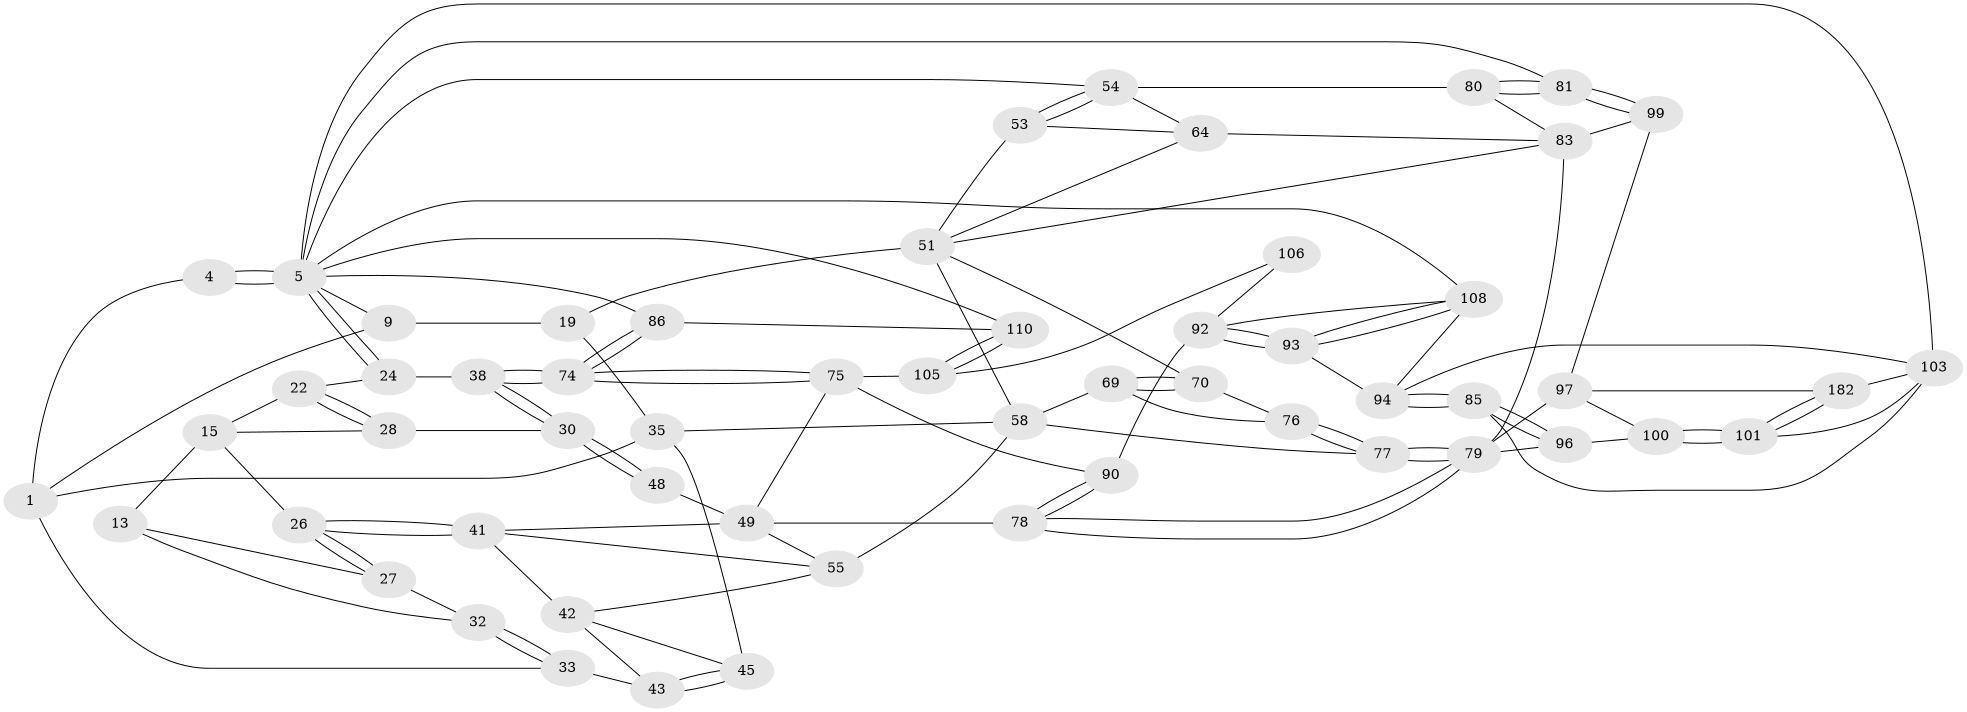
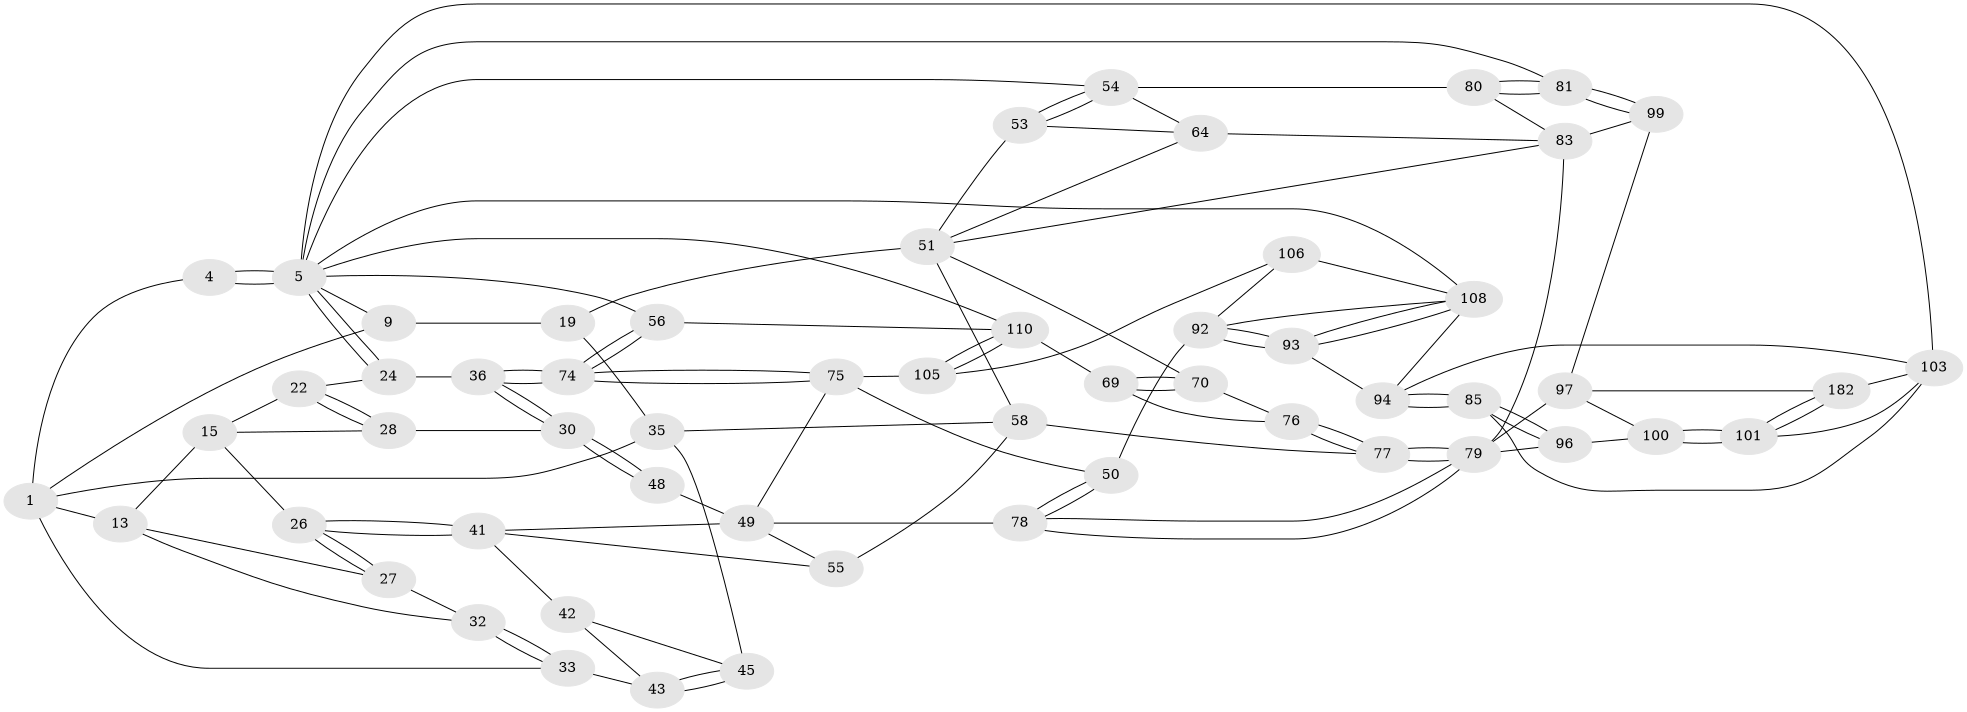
edge "106" -- "108": added
node "86": label "86" -> "56"
node "38": label "38" -> "36"
edge "69" -- "58": now "69" -- "110"
node "90": label "90" -> "50"
edge "1" -- "13": added
edge "55" -- "42": removed
